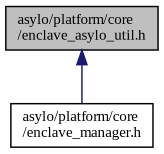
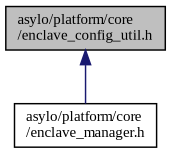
node "asylo/platform/core /enclave_asylo_util.h": label "asylo/platform/core /enclave_asylo_util.h" -> "asylo/platform/core /enclave_config_util.h"
